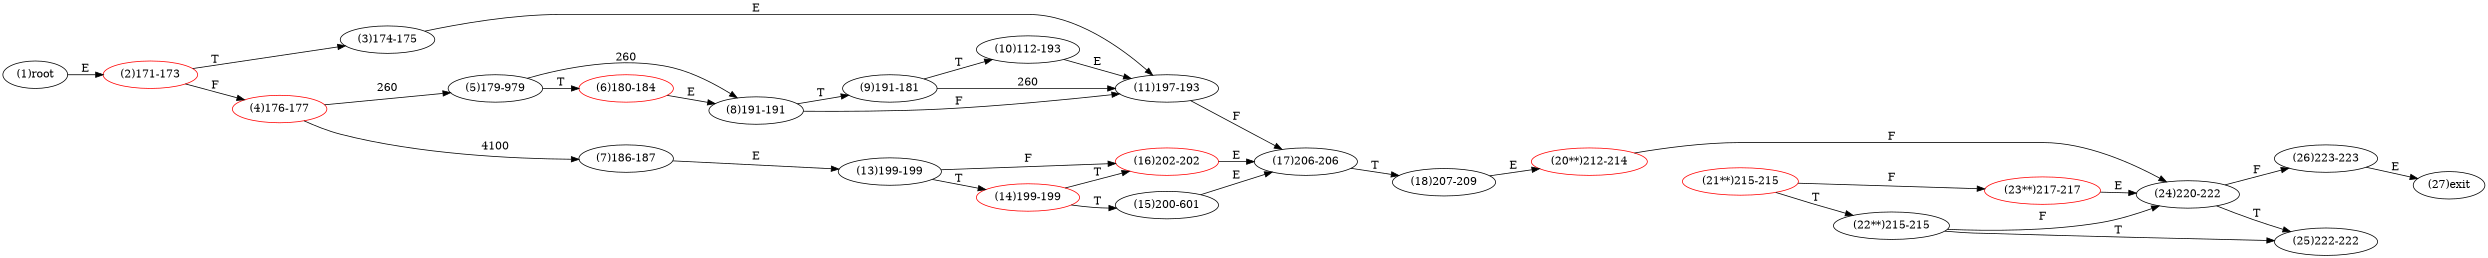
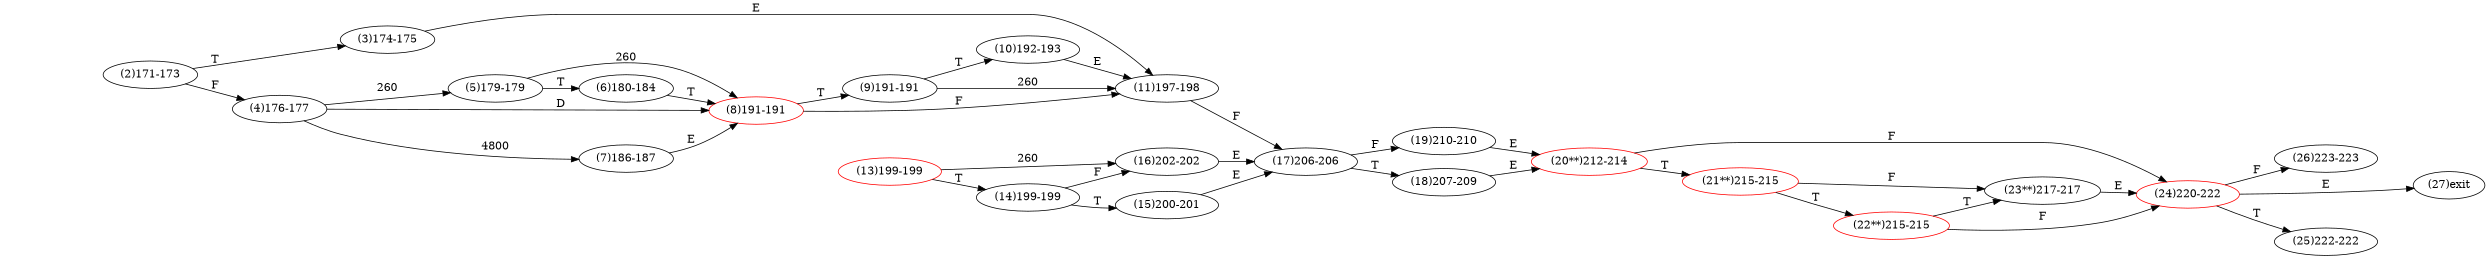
node "(10)112-193": label "(10)112-193" -> "(10)192-193"
node "(1)root": removed
node "(2)171-173": color red -> black
node "(5)179-979": label "(5)179-979" -> "(5)179-179"
node "(6)180-184": color red -> black
node "(9)191-181": label "(9)191-181" -> "(9)191-191"
node "(11)197-193": label "(11)197-193" -> "(11)197-198"
edge "(6)180-184" -> "(8)191-191": label "E" -> "T"
node "(4)176-177": color red -> black
edge "(4)176-177" -> "(8)191-191": added, label "D"
node "(8)191-191": color black -> red
node "(19)210-210": added
edge "(4)176-177" -> "(7)186-187": label "4100" -> "4800"
edge "(13)199-199" -> "(16)202-202": label "F" -> "260"
node "(16)202-202": color red -> black
edge "(7)186-187" -> "(13)199-199": now "(7)186-187" -> "(8)191-191"
edge "(20**)212-214" -> "(21**)215-215": added, label "T"
node "(13)199-199": color black -> red
edge "(26)223-223" -> "(27)exit": now "(24)220-222" -> "(27)exit"
edge "(14)199-199" -> "(16)202-202": label "T" -> "F"
node "(23**)217-217": color red -> black
node "(24)220-222": color black -> red
node "(14)199-199": color red -> black
node "(15)200-601": label "(15)200-601" -> "(15)200-201"
node "(22**)215-215": color black -> red
edge "(22**)215-215" -> "(25)222-222": now "(22**)215-215" -> "(23**)217-217"
